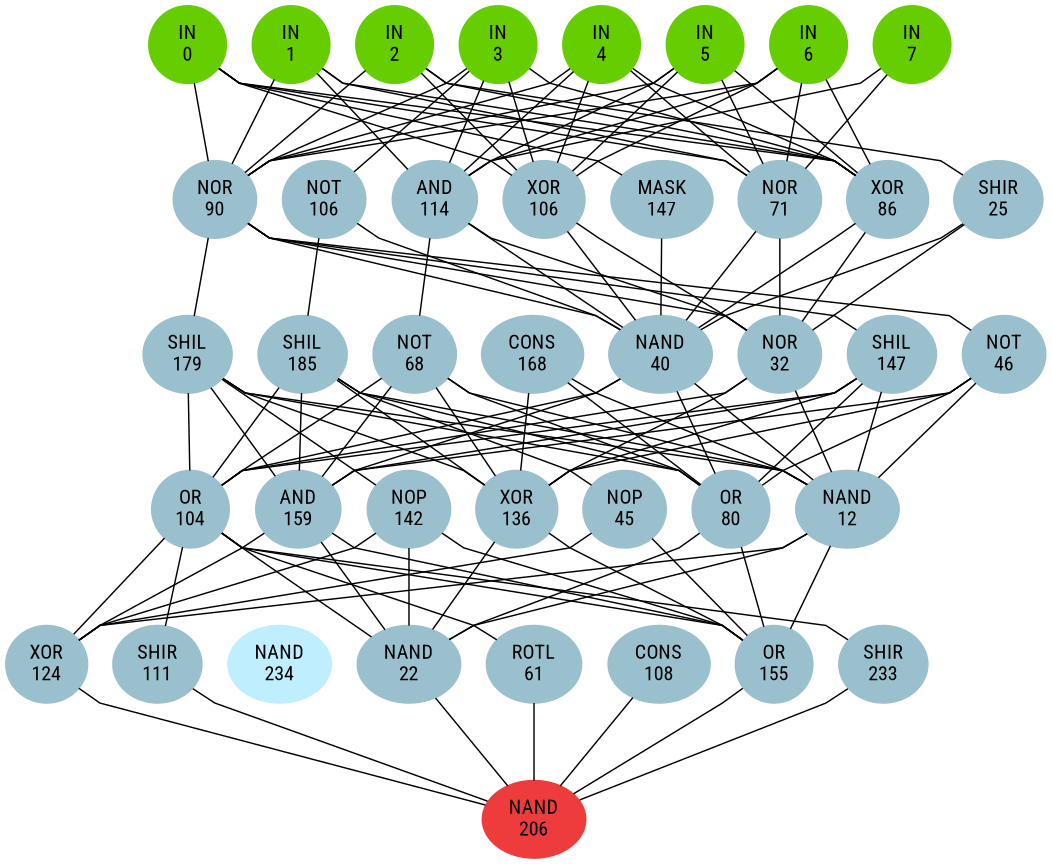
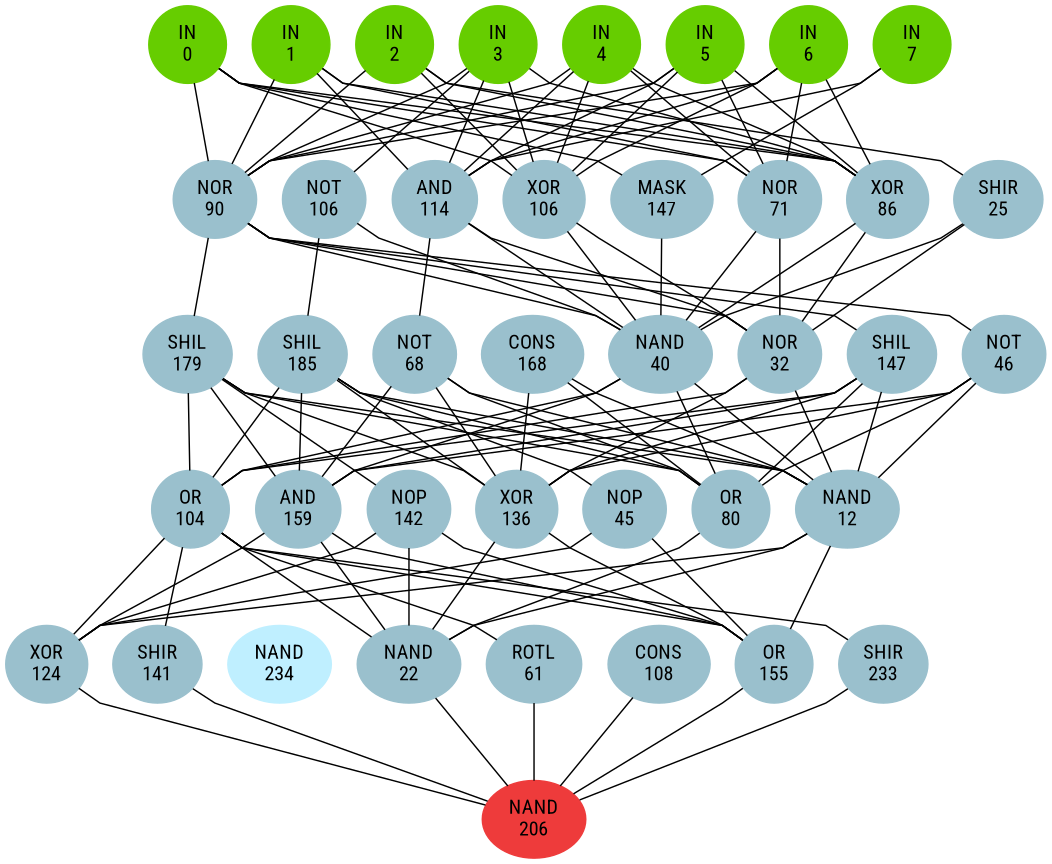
edge "IN 7" -- "NOR 71": now "IN 7" -- "MASK 147"
edge "NOT 68" -- "OR 104": removed
edge "OR 80" -- "OR 155": removed
node "SHIR 111": label "SHIR 111" -> "SHIR 141"
